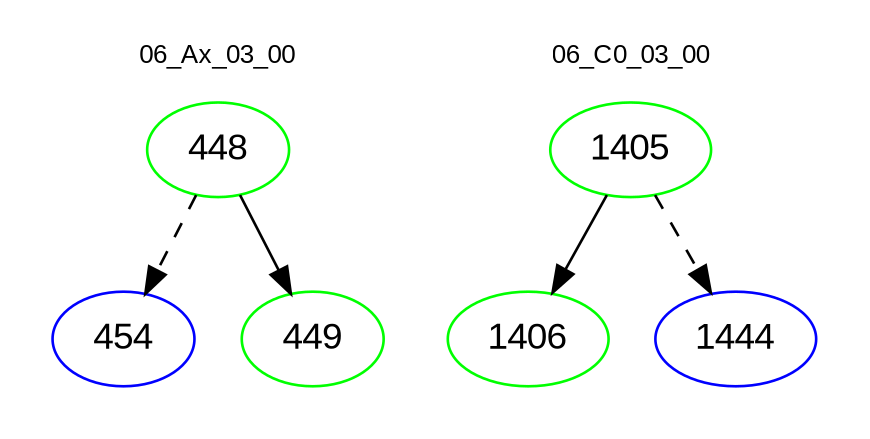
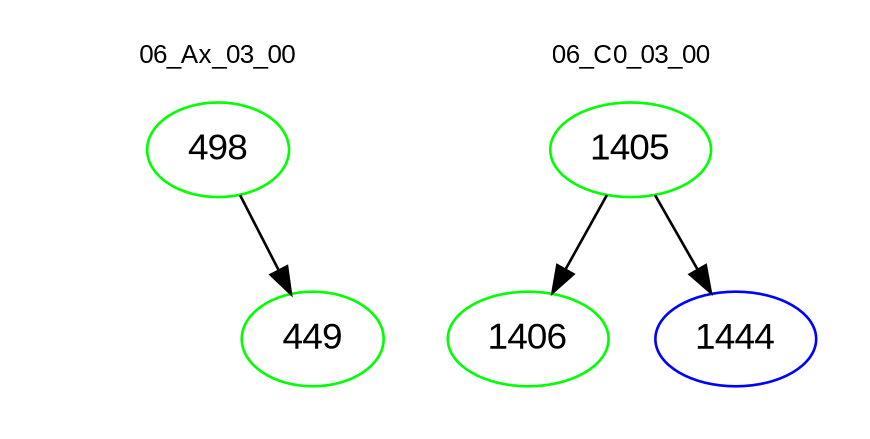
node "448": label "448" -> "498"
edge "1405" -> "1444": style dashed -> solid
node "454": removed
